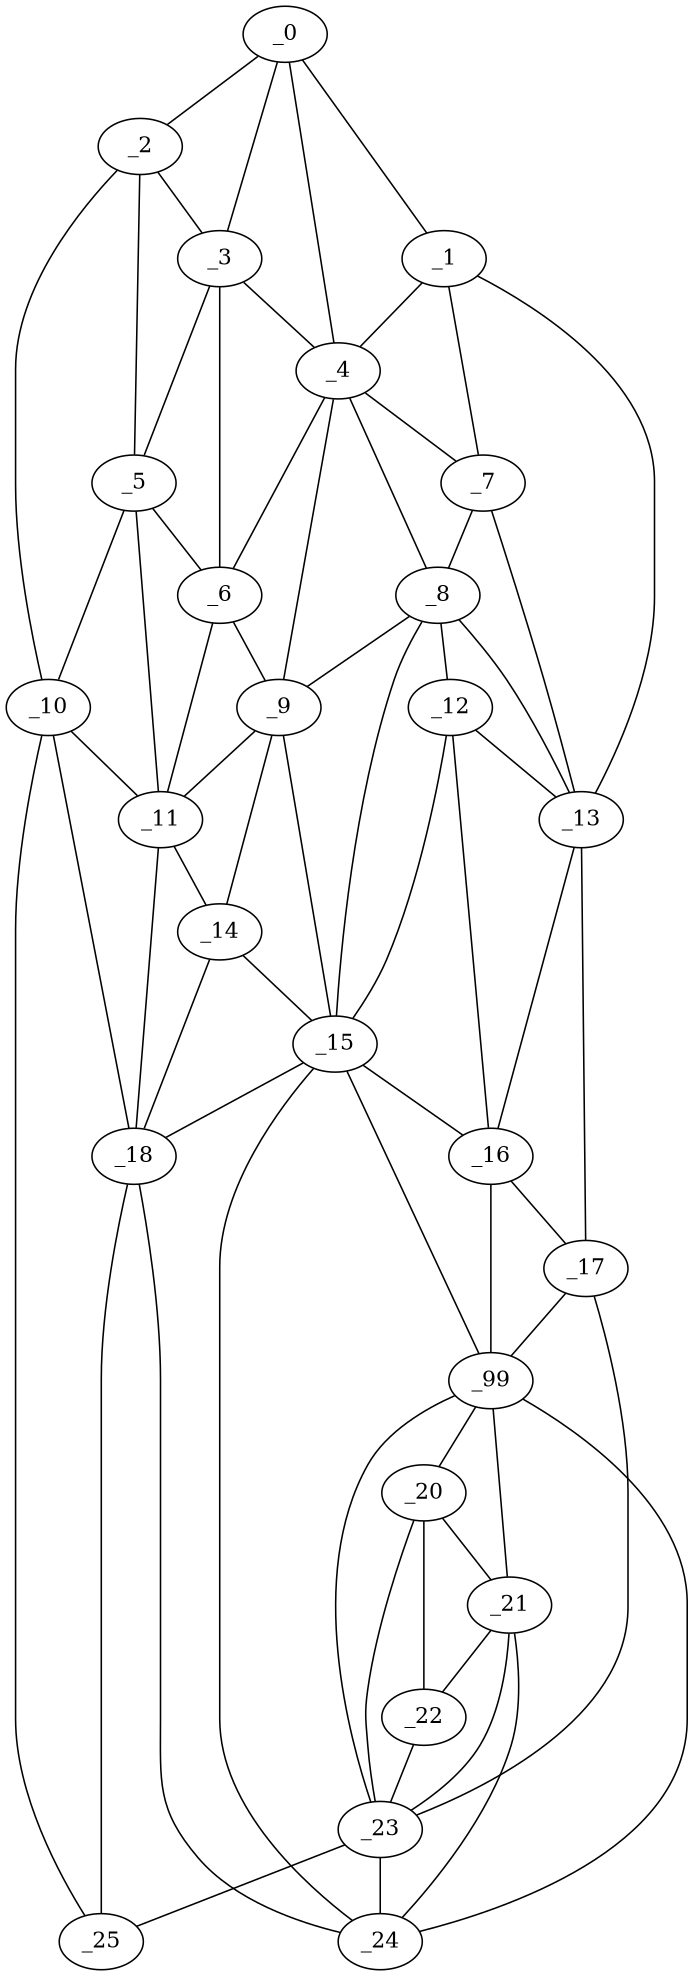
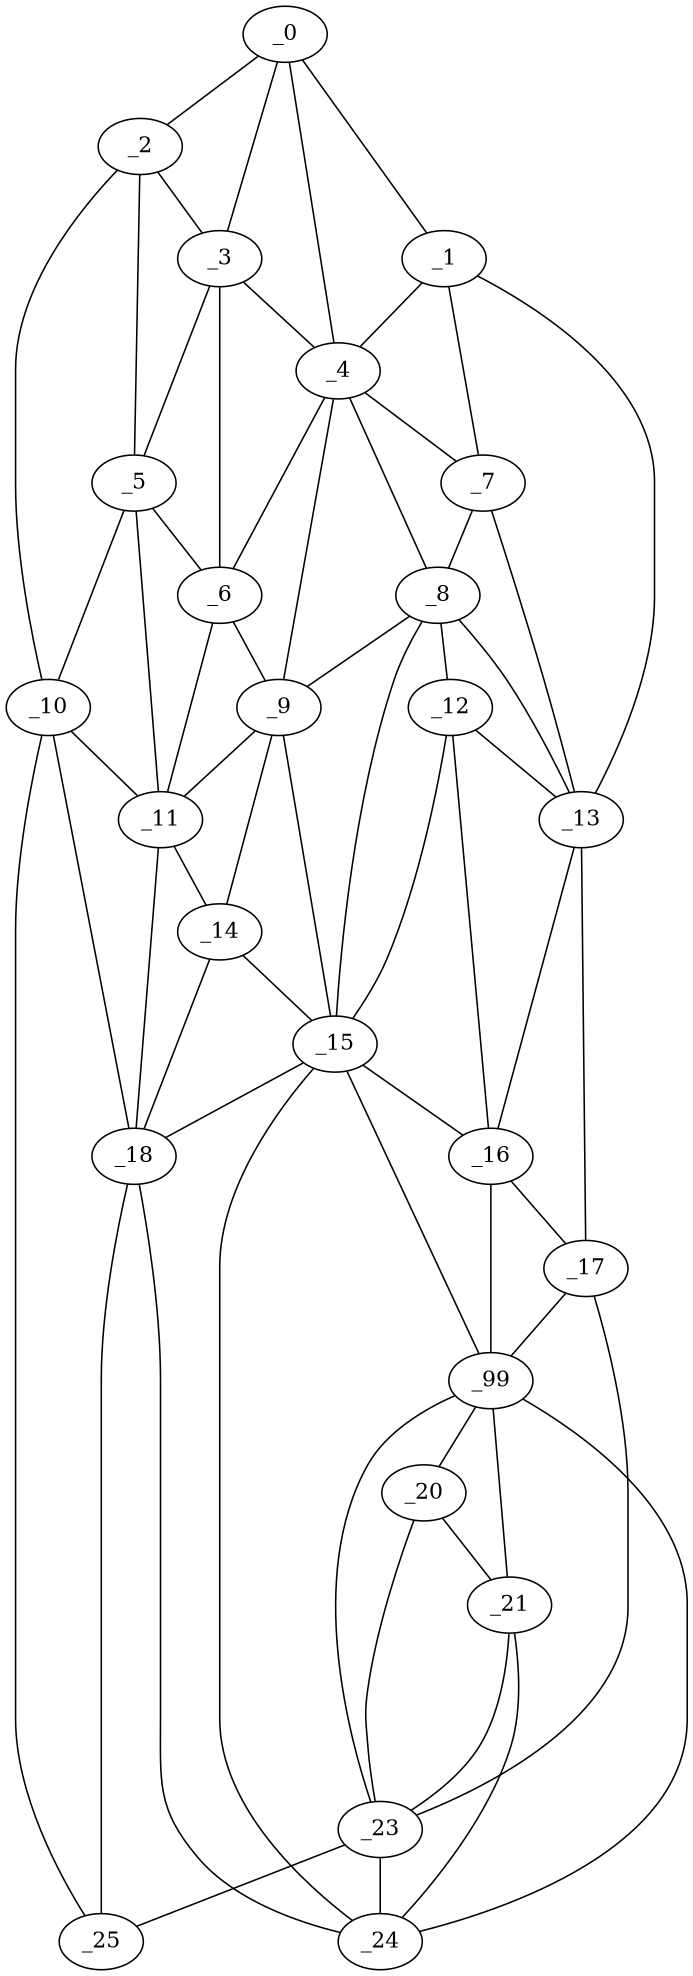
node "_22": removed
